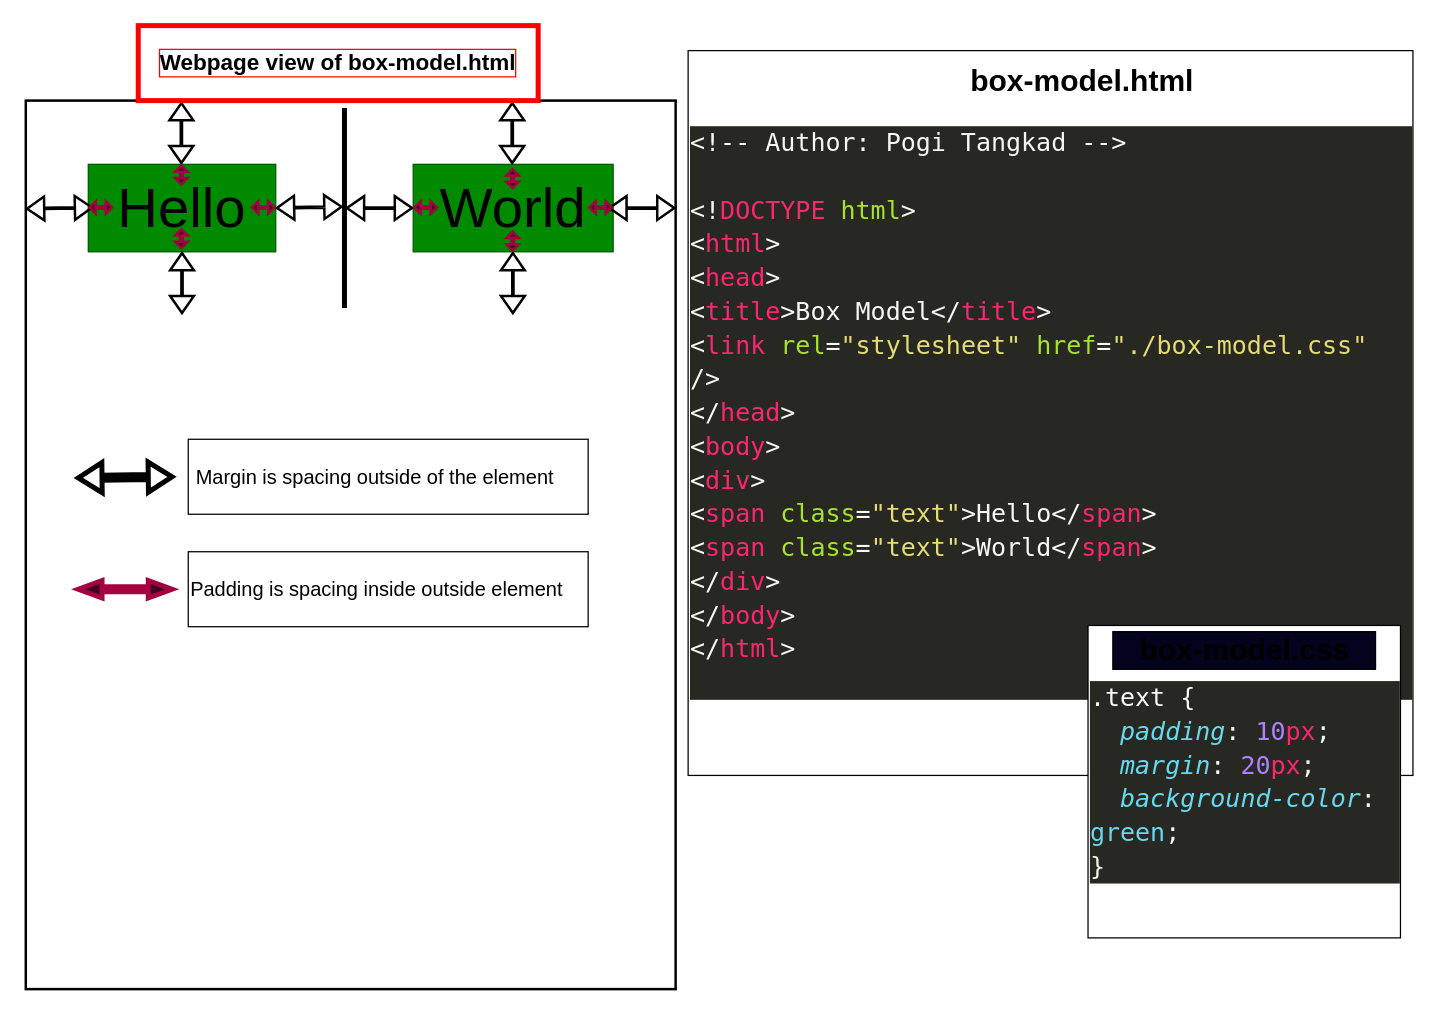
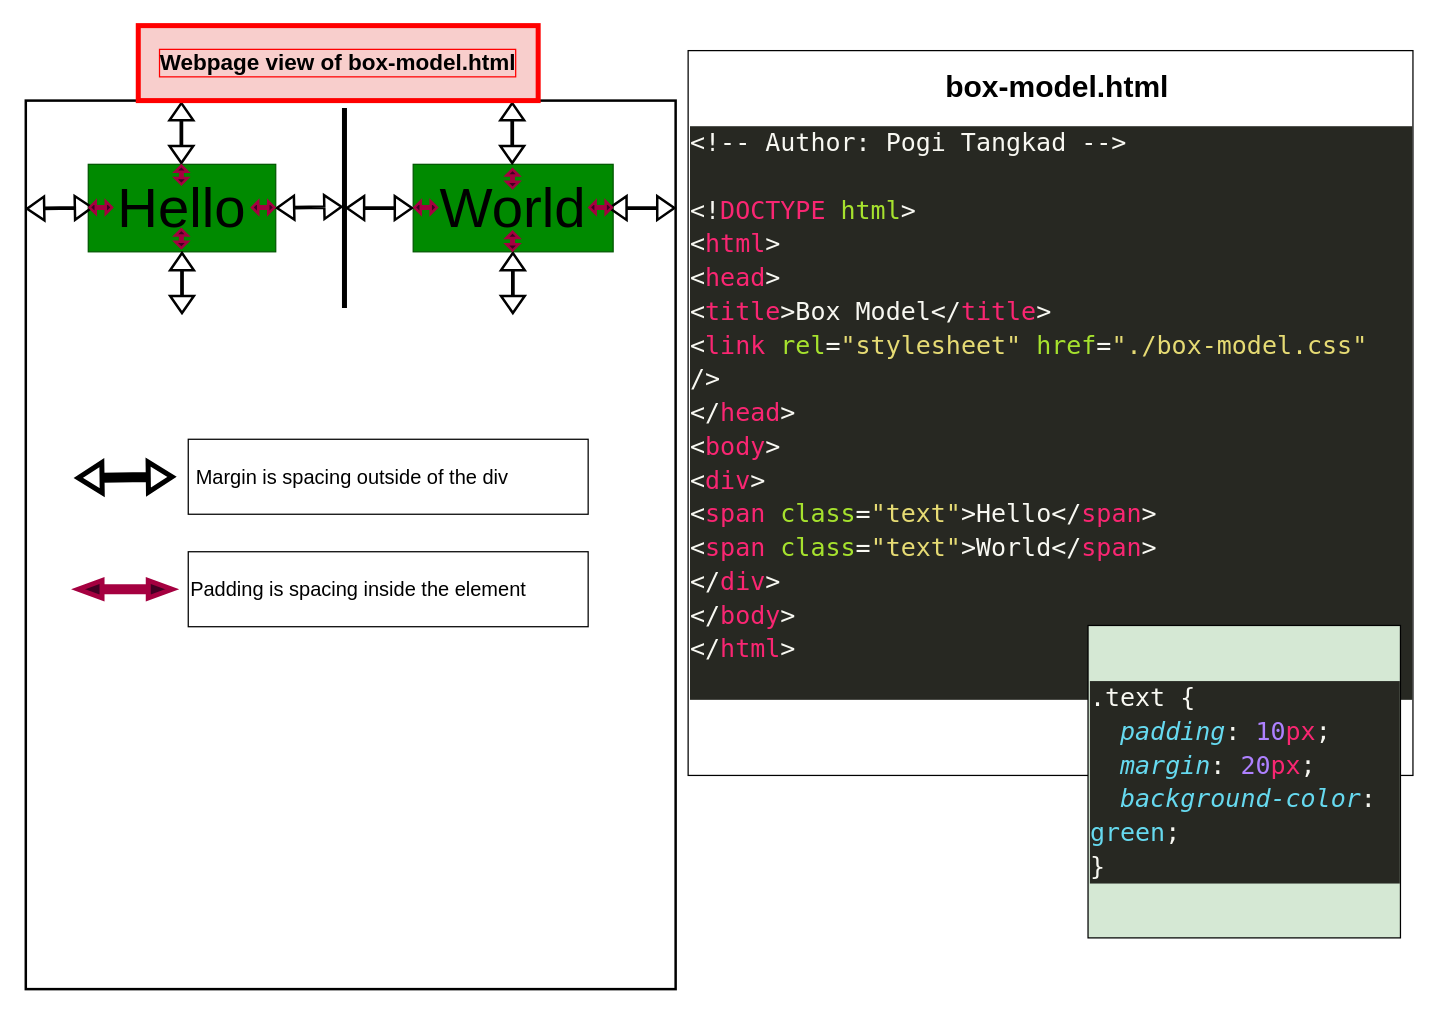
node "Webpage view of box-model.html": fillcolor #ffffff -> #f8cecc
node "box-model.html": moved (1082, 82) -> (1057, 88)
node "Margin is spacing outside of the element": label "Margin is spacing outside of the element" -> "Margin is spacing outside of the div"
node "Padding is spacing inside outside element": label "Padding is spacing inside outside element" -> "Padding is spacing inside the element"
node "box-model.css": removed
node ".text { padding: 10px; margin: 20px; background-color: green; }": fillcolor #ffffff -> #d5e8d4
